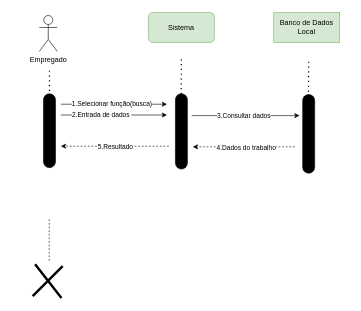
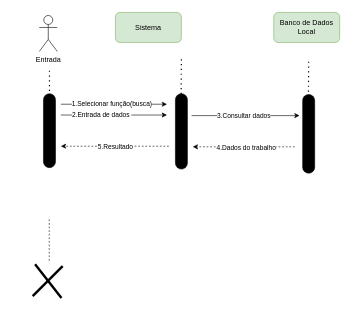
node "Sistema": moved (182, 27) -> (149, 27)
node "Banco de Dados Local": shape rectangle -> rounded rectangle
node "Empregado": label "Empregado" -> "Entrada"
